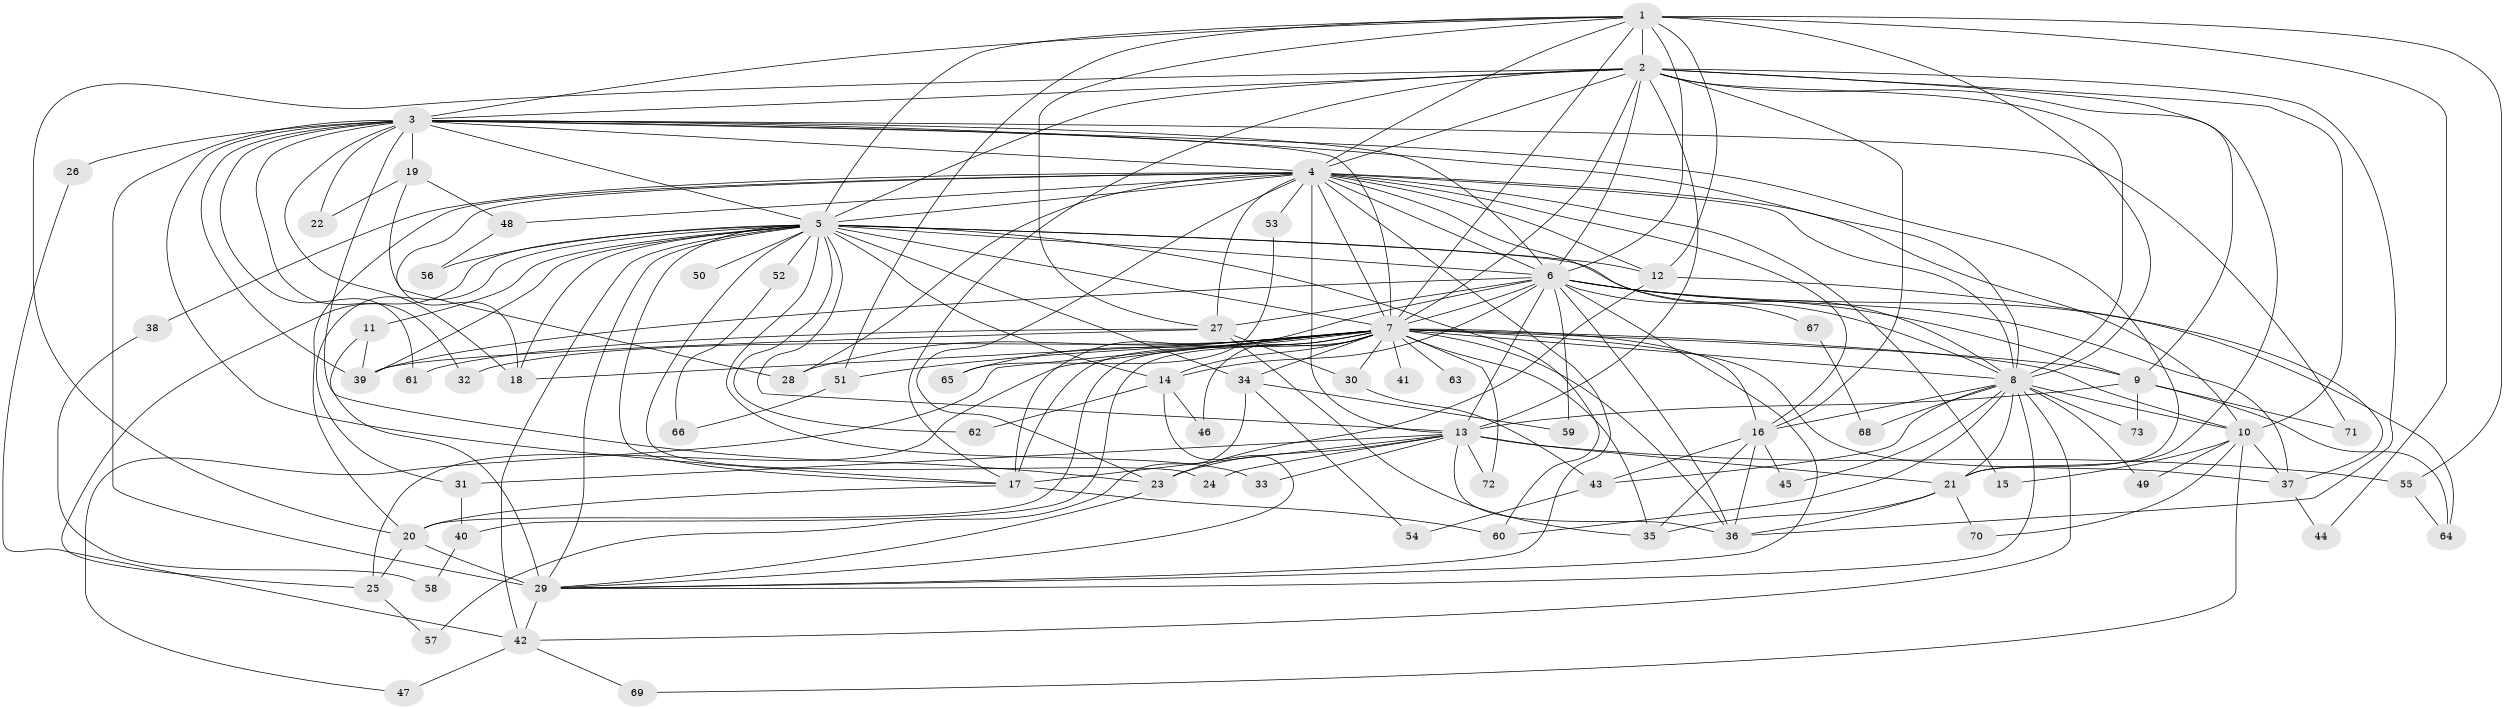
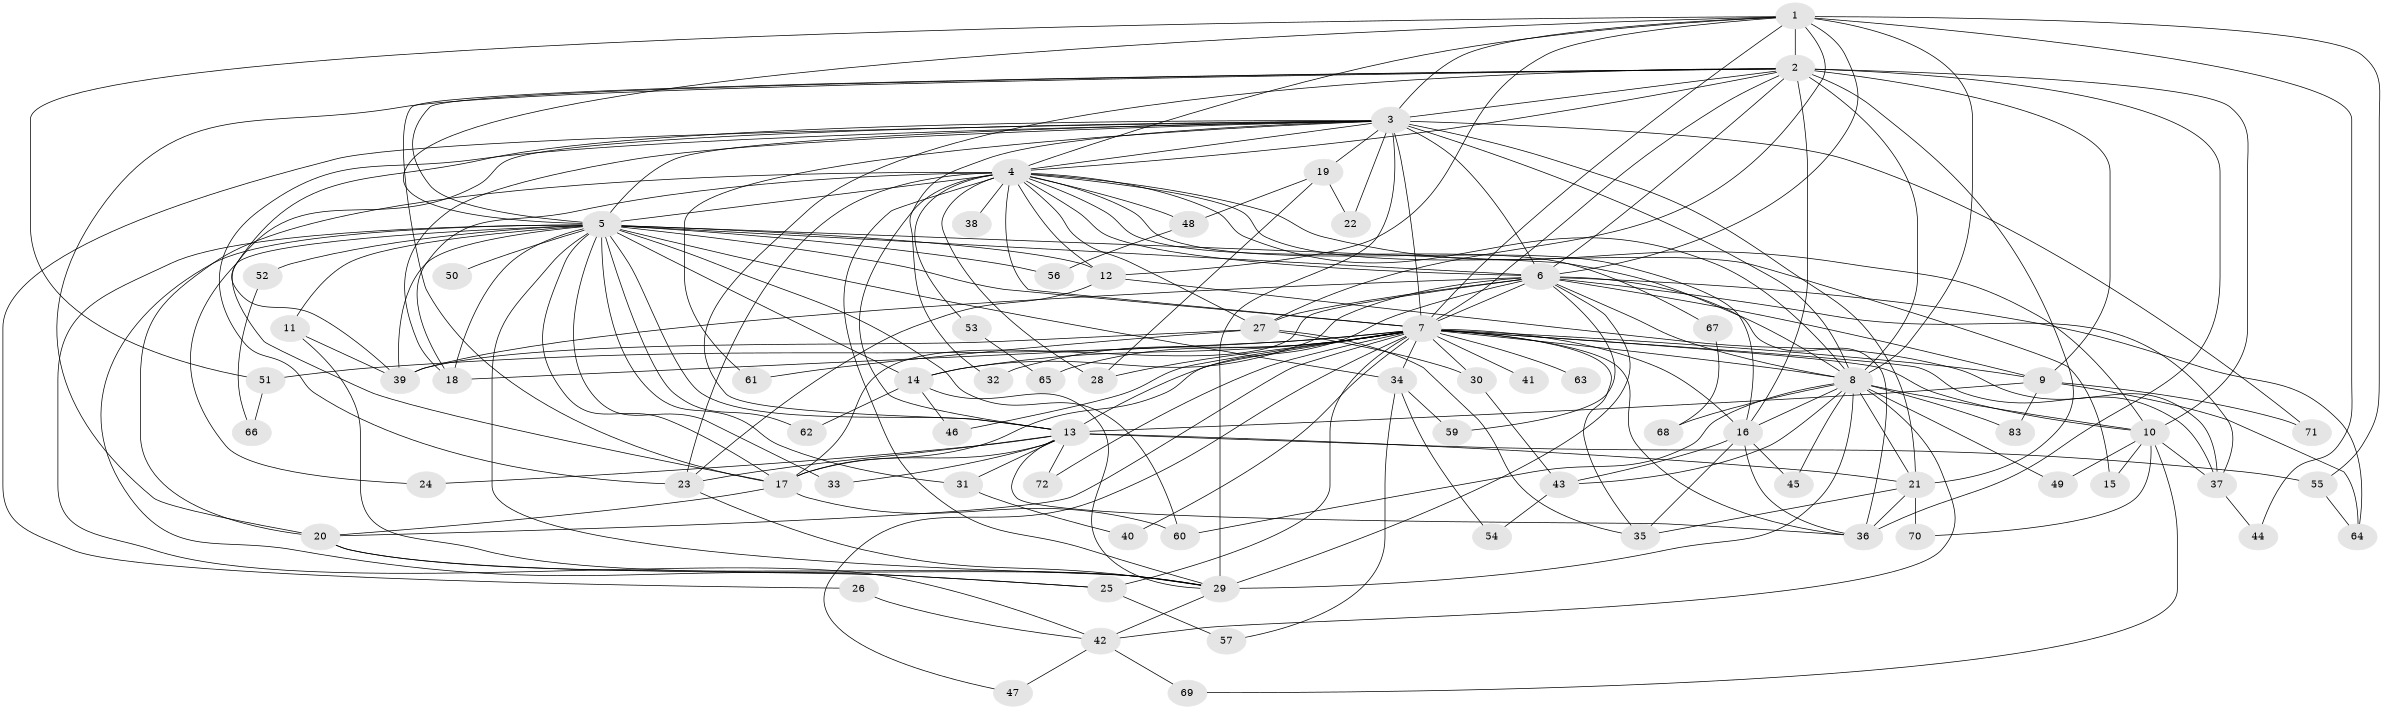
node "73": label "73" -> "83"
node "58": removed
